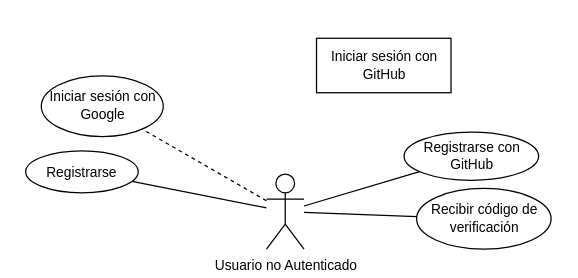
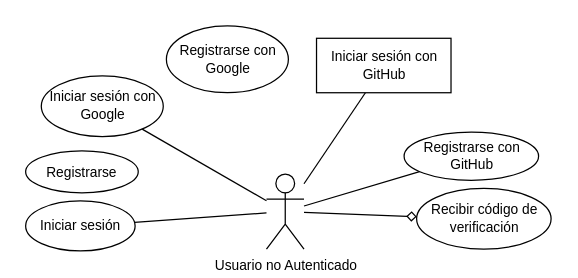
node "Registrarse con Google": added
edge "Iniciar sesión con GitHub" -- "Usuario no Autenticado": added
edge "Iniciar sesión con Google" -- "Usuario no Autenticado": style dashed -> solid
edge "Registrarse" -- "Usuario no Autenticado": removed
edge "Usuario no Autenticado" -- "Recibir código de verificación": arrowhead none -> diamond
edge "Usuario no Autenticado" -- "Iniciar sesión": added
node "Iniciar sesión": added
